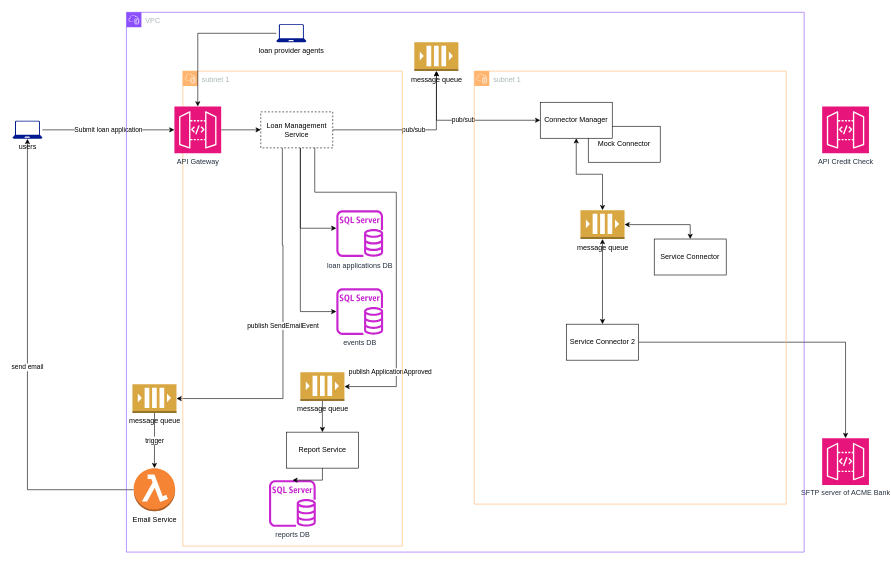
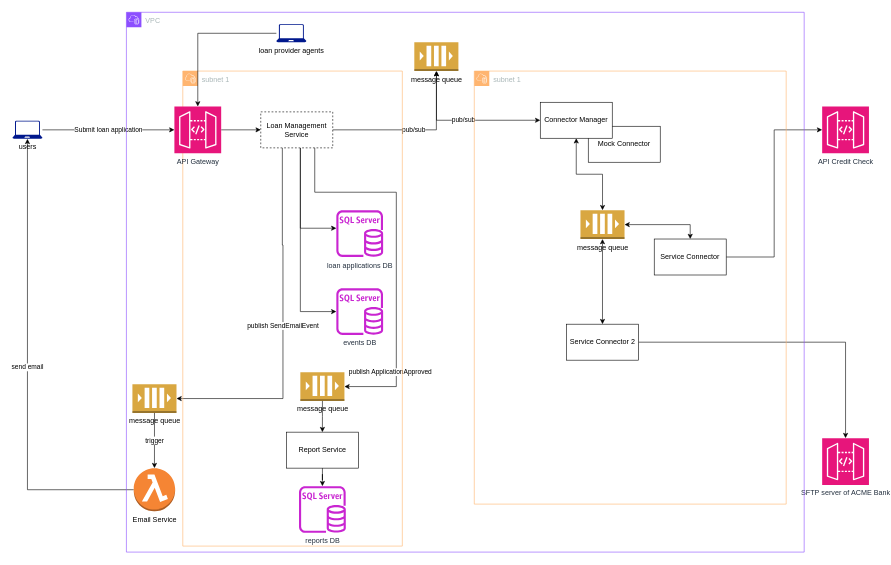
edge "Service Connector" -> "API Credit Check": added
node "reports DB": moved (292, 504) -> (322, 510)
